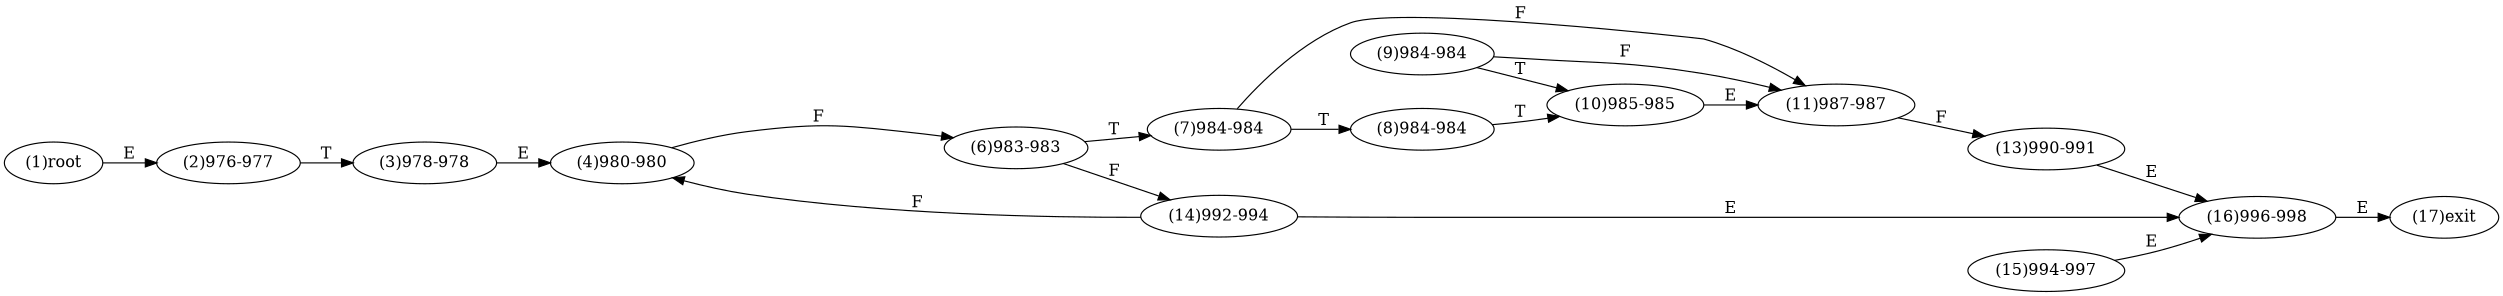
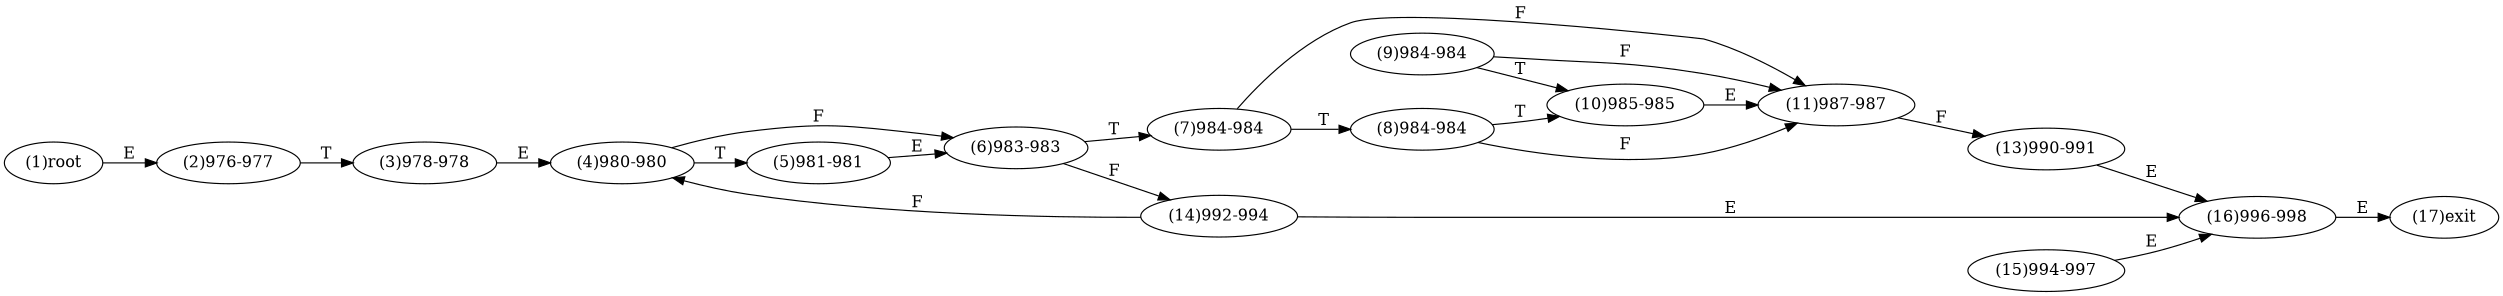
edge "(8)984-984" -> "(11)987-987": added, label "F"
node "(5)981-981": added
